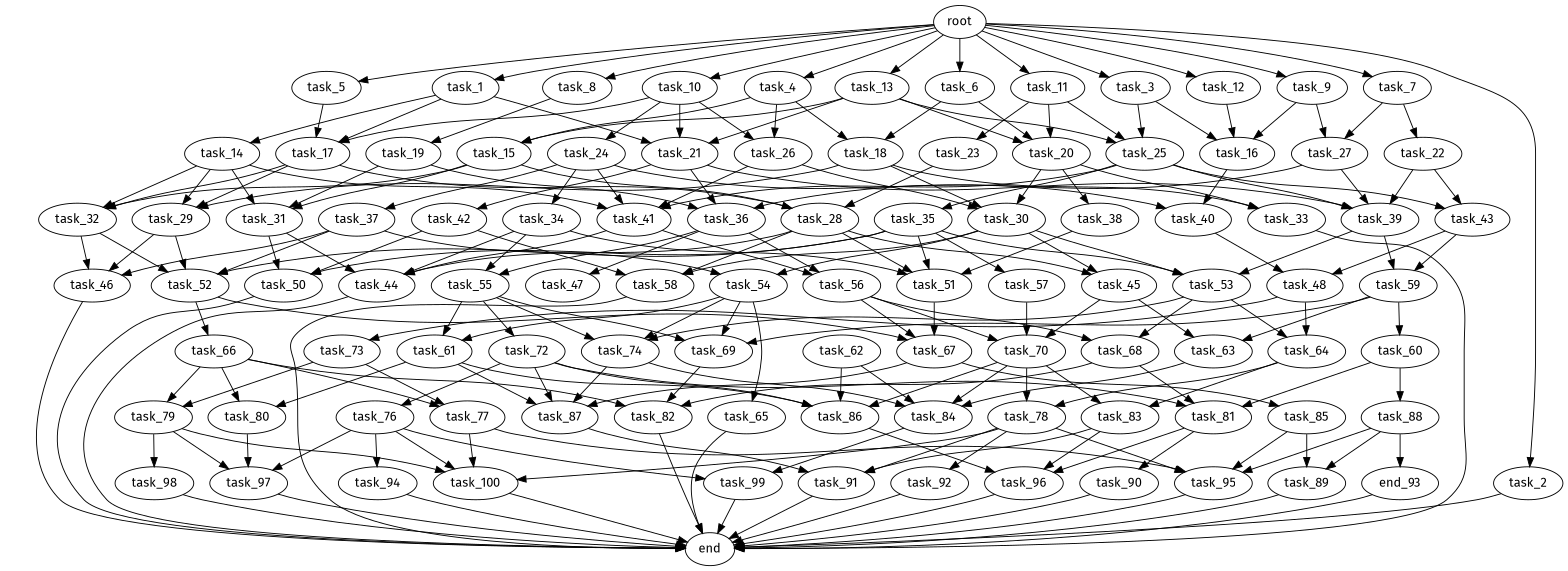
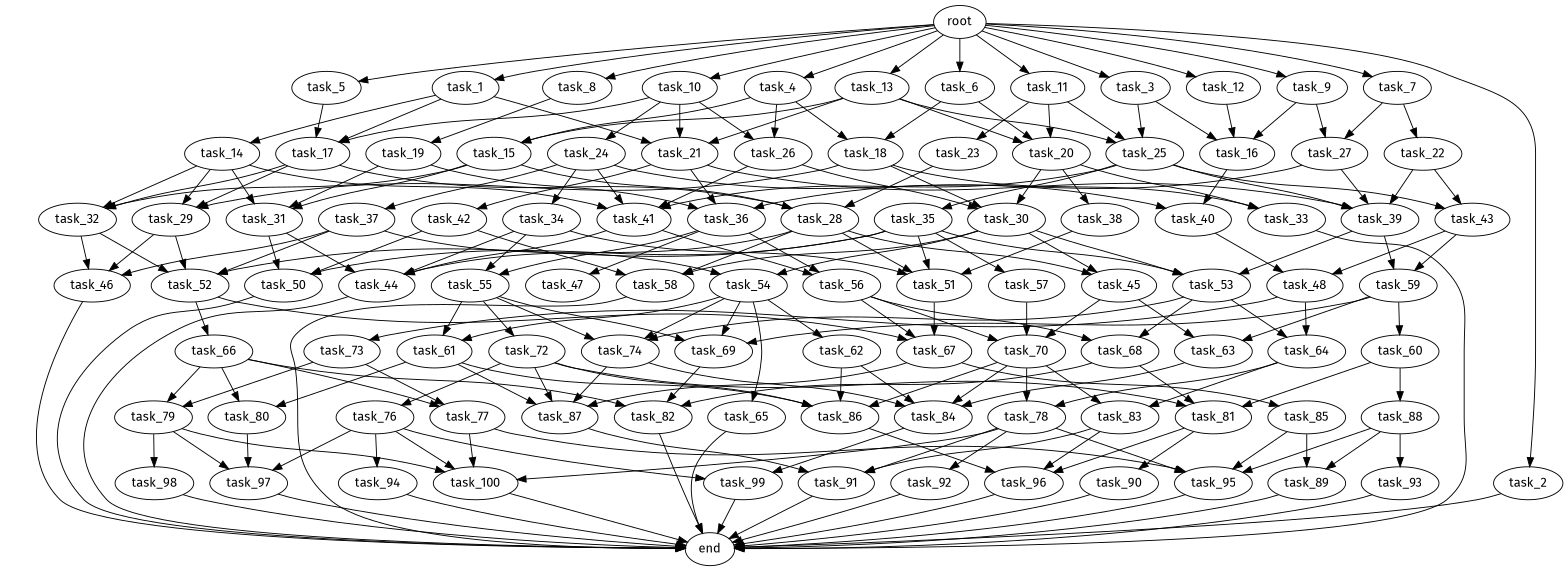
edge "task_54" -> "task_62": added
node "end_93": label "end_93" -> "task_93"
